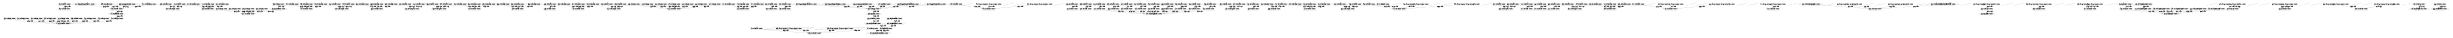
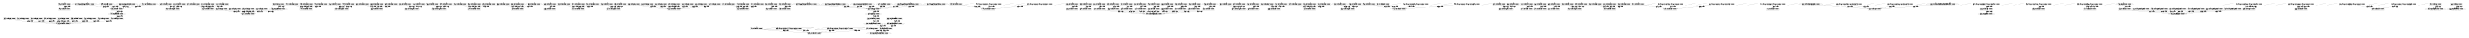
edge "2150: /usr/lib/systemd/systemd | 0.00000" -> "4788: /usr/lib/systemd/systemd | 0.00000": now "2150: /usr/lib/systemd/systemd | 0.00000" -> "1981: /proc/self/loginuid | 0.00000"
